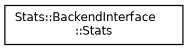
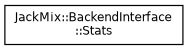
node "Stats::BackendInterface ::Stats": label "Stats::BackendInterface ::Stats" -> "JackMix::BackendInterface ::Stats"
